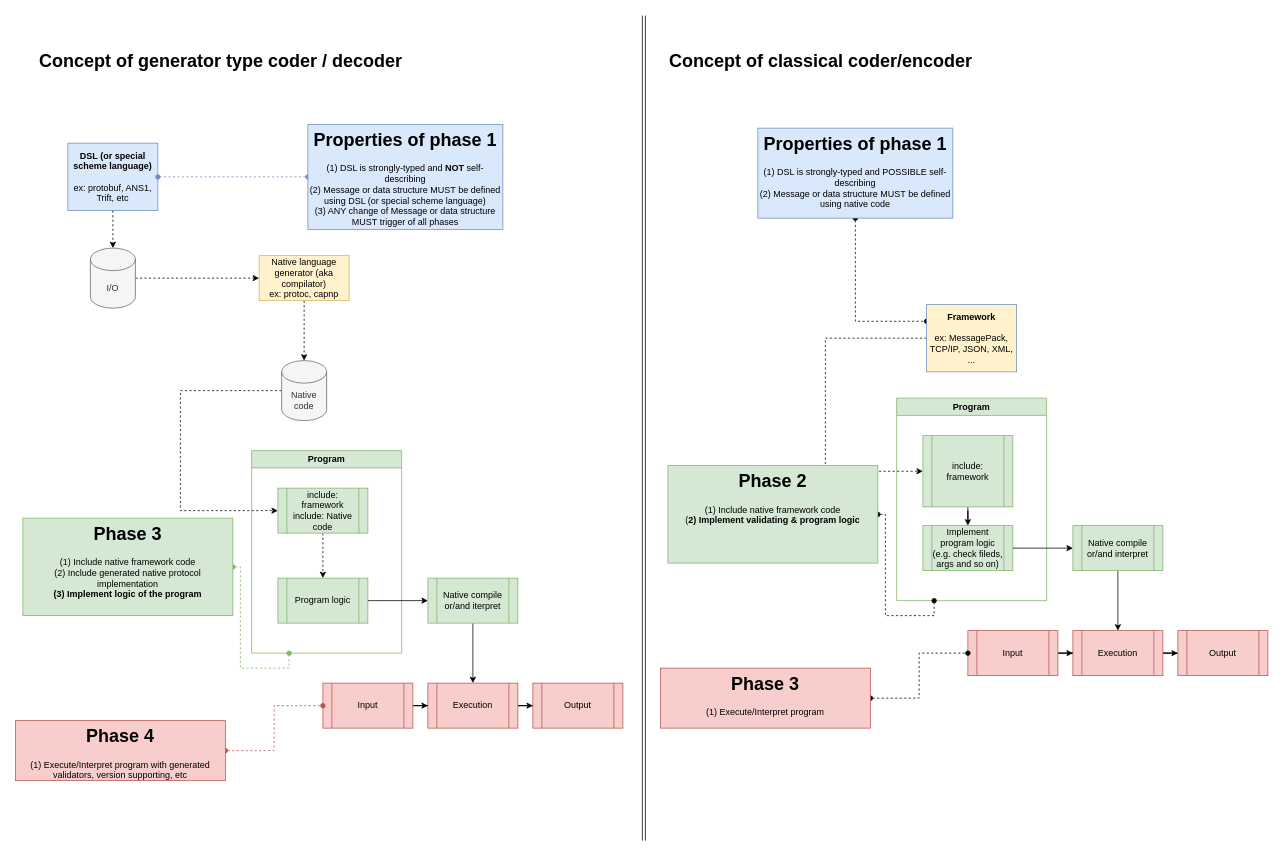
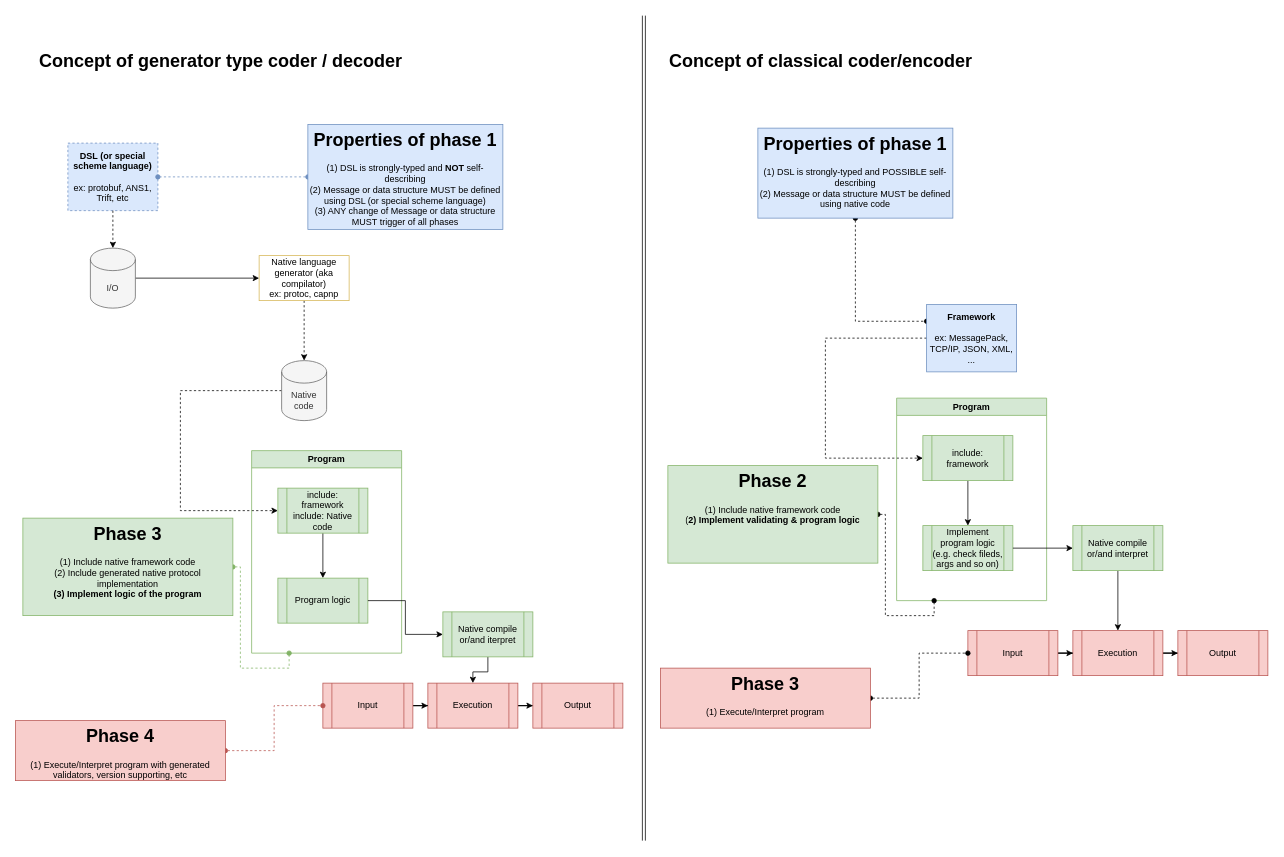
node "DSL (or special scheme language) ex: protobuf, ANS1, Trift, etc": style solid -> dashed
edge "I/O" -> "Native language generator (aka compilator) ex: protoc, capnp": style dashed -> solid
node "Native language generator (aka compilator) ex: protoc, capnp": fillcolor #fff2cc -> #ffffff
node "Framework ex: MessagePack, TCP/IP, JSON, XML, ...": fillcolor #fff2cc -> #dae8fc
node "include: framework": size 90x71 -> 90x45
edge "include: framework include: Native code" -> "Program logic": style dashed -> solid
node "Native compile or/and iterpret": moved (473, 600) -> (488, 634)
